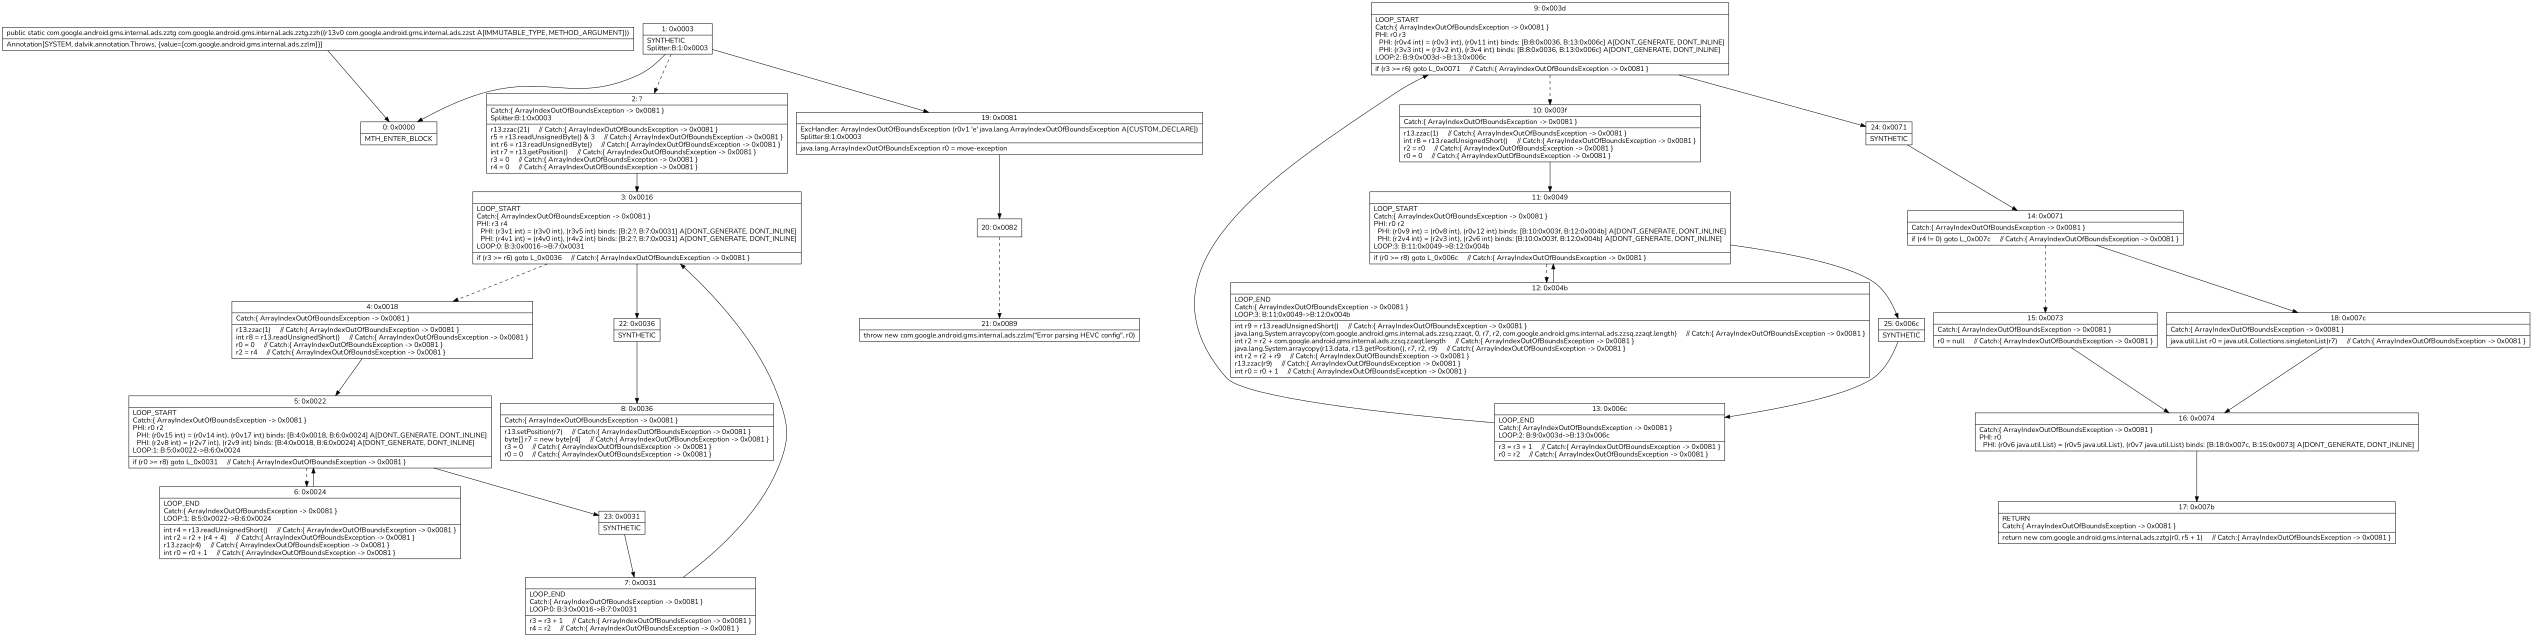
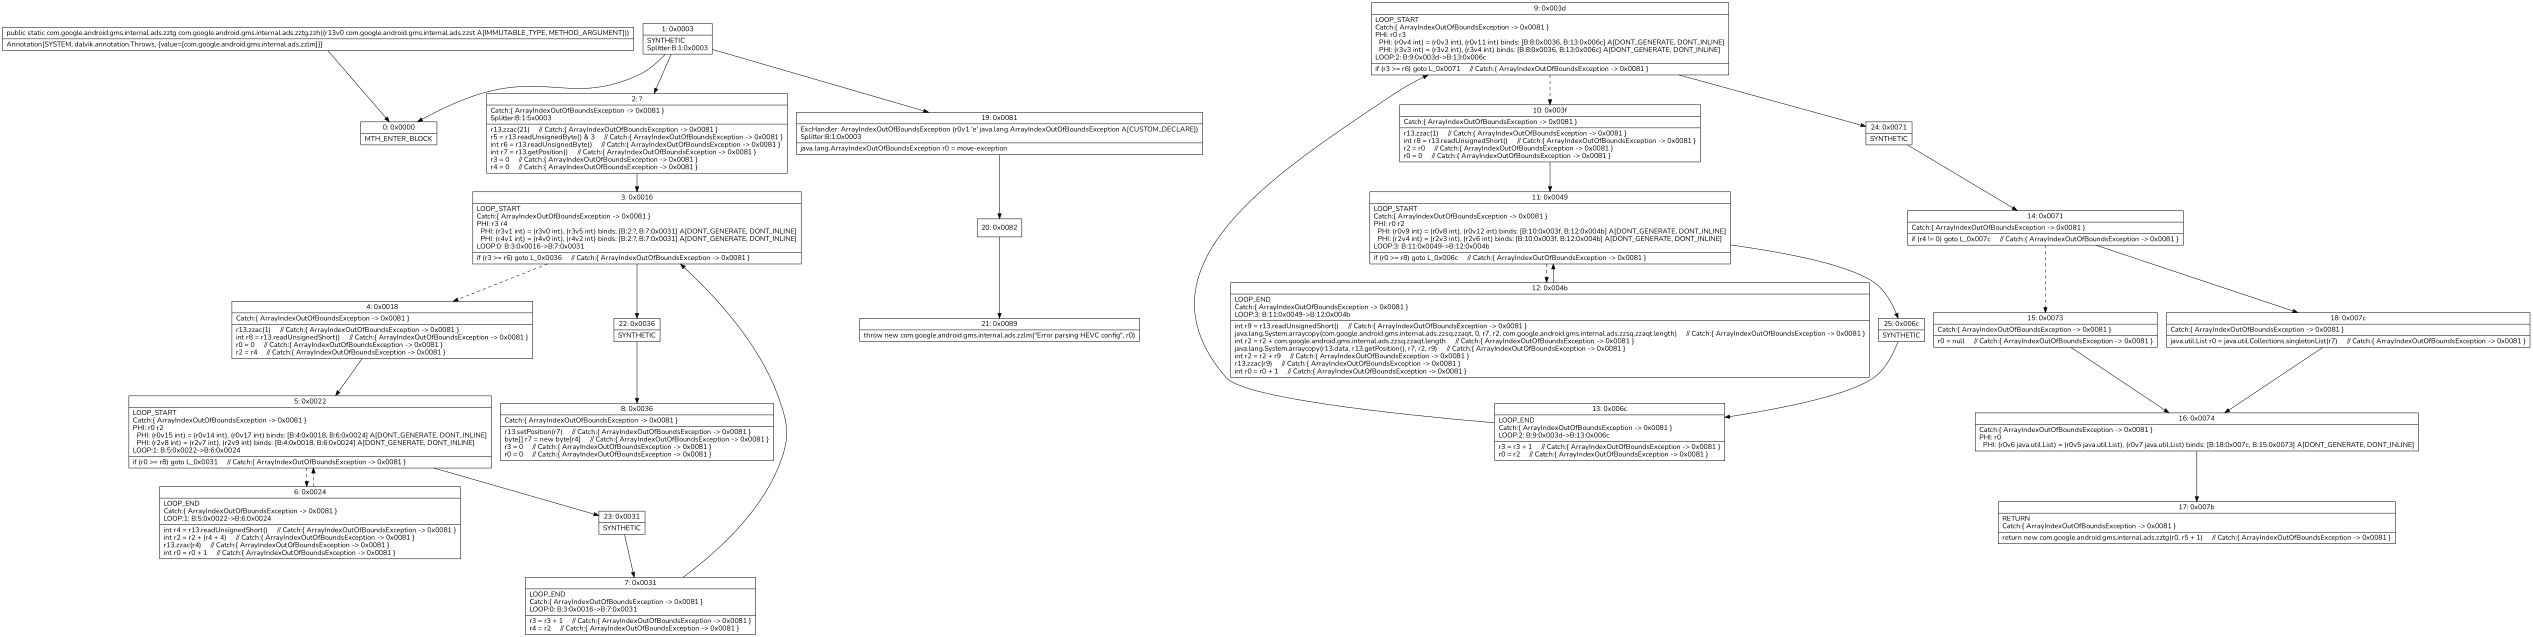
edge "1: 0x0003" -> "2: ?": style dashed -> solid
node "2: ?": text "Splitter:B:1:0x0003" -> "Splitter:B:1:5x0003"
edge "20: 0x0082" -> "21: 0x0089": style dashed -> solid
edge "6: 0x0024" -> "5: 0x0022": style solid -> dashed
